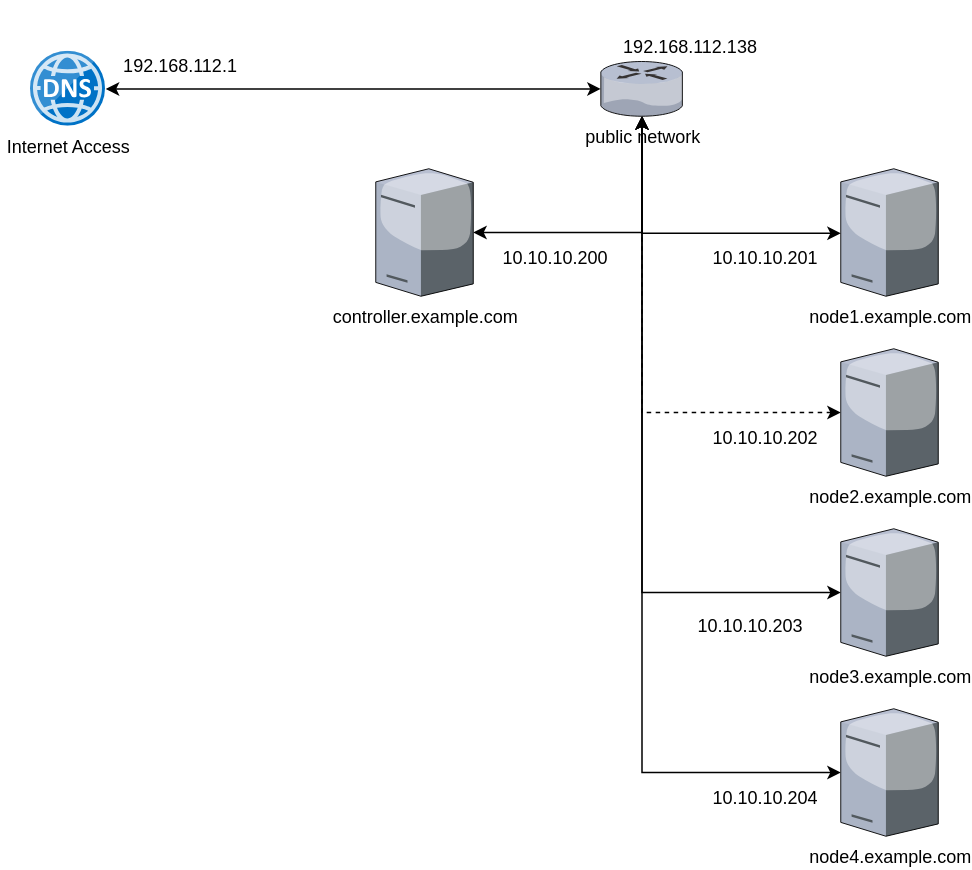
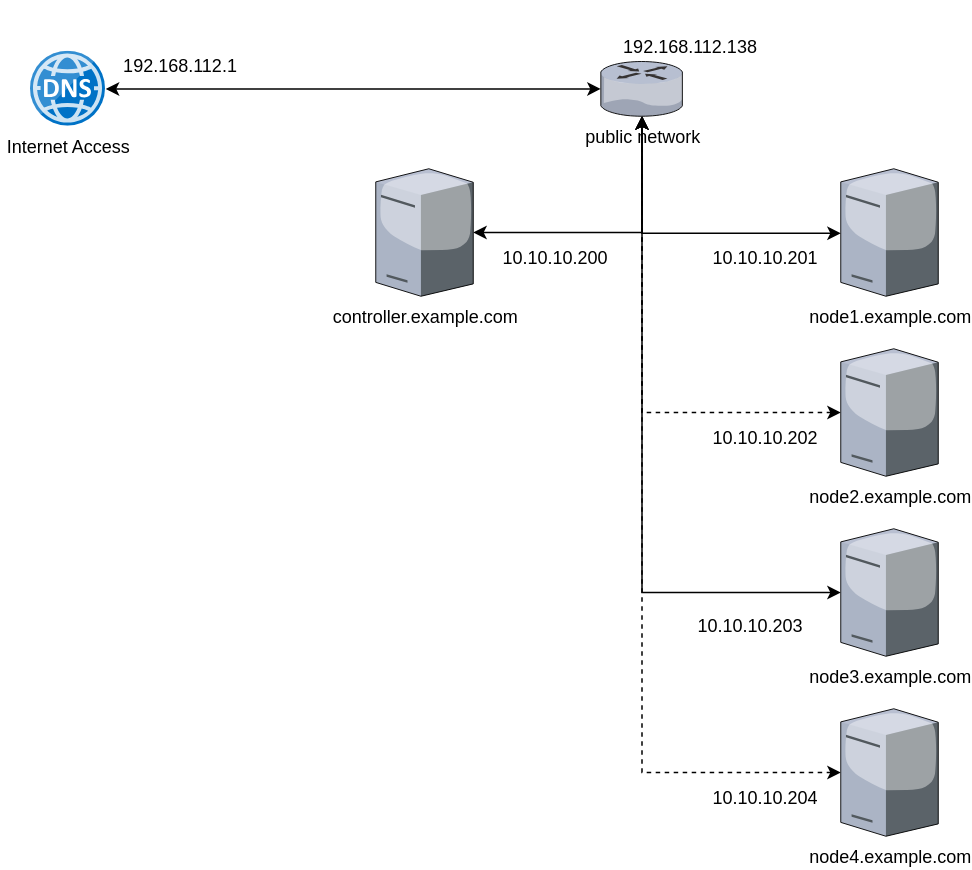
edge "public network" -- "node4.example.com": style solid -> dashed
